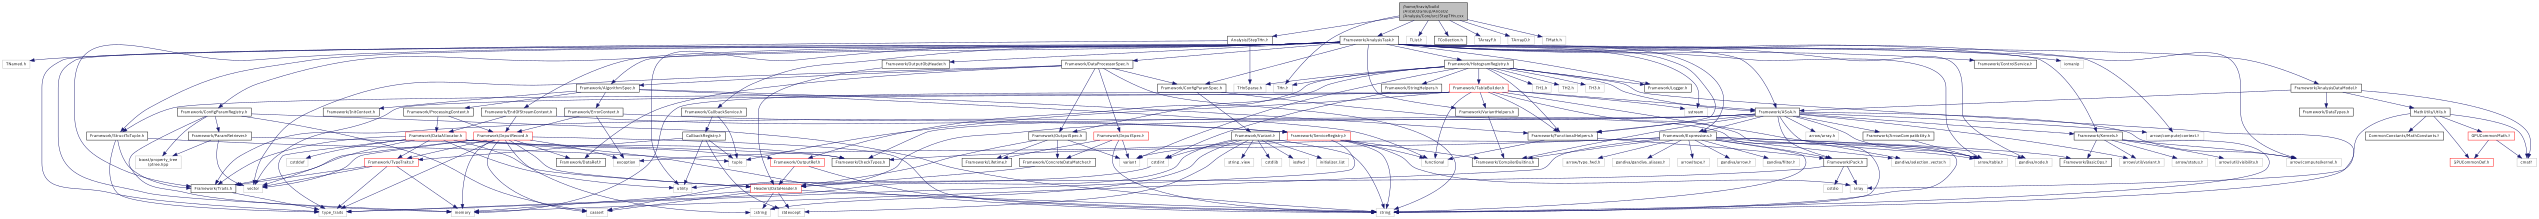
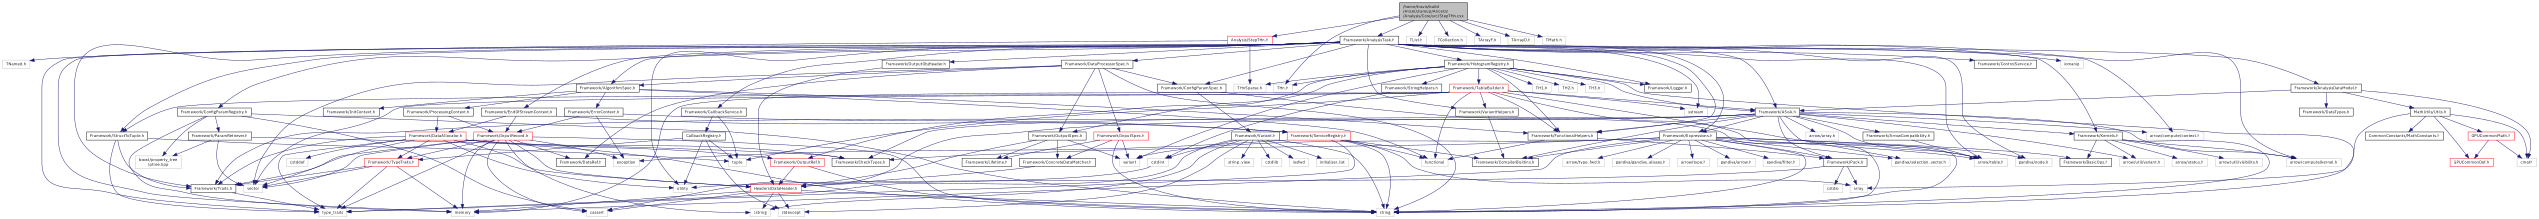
node "Analysis/StepTHn.h": color black -> red
node "TCollection.h": color black -> grey75
